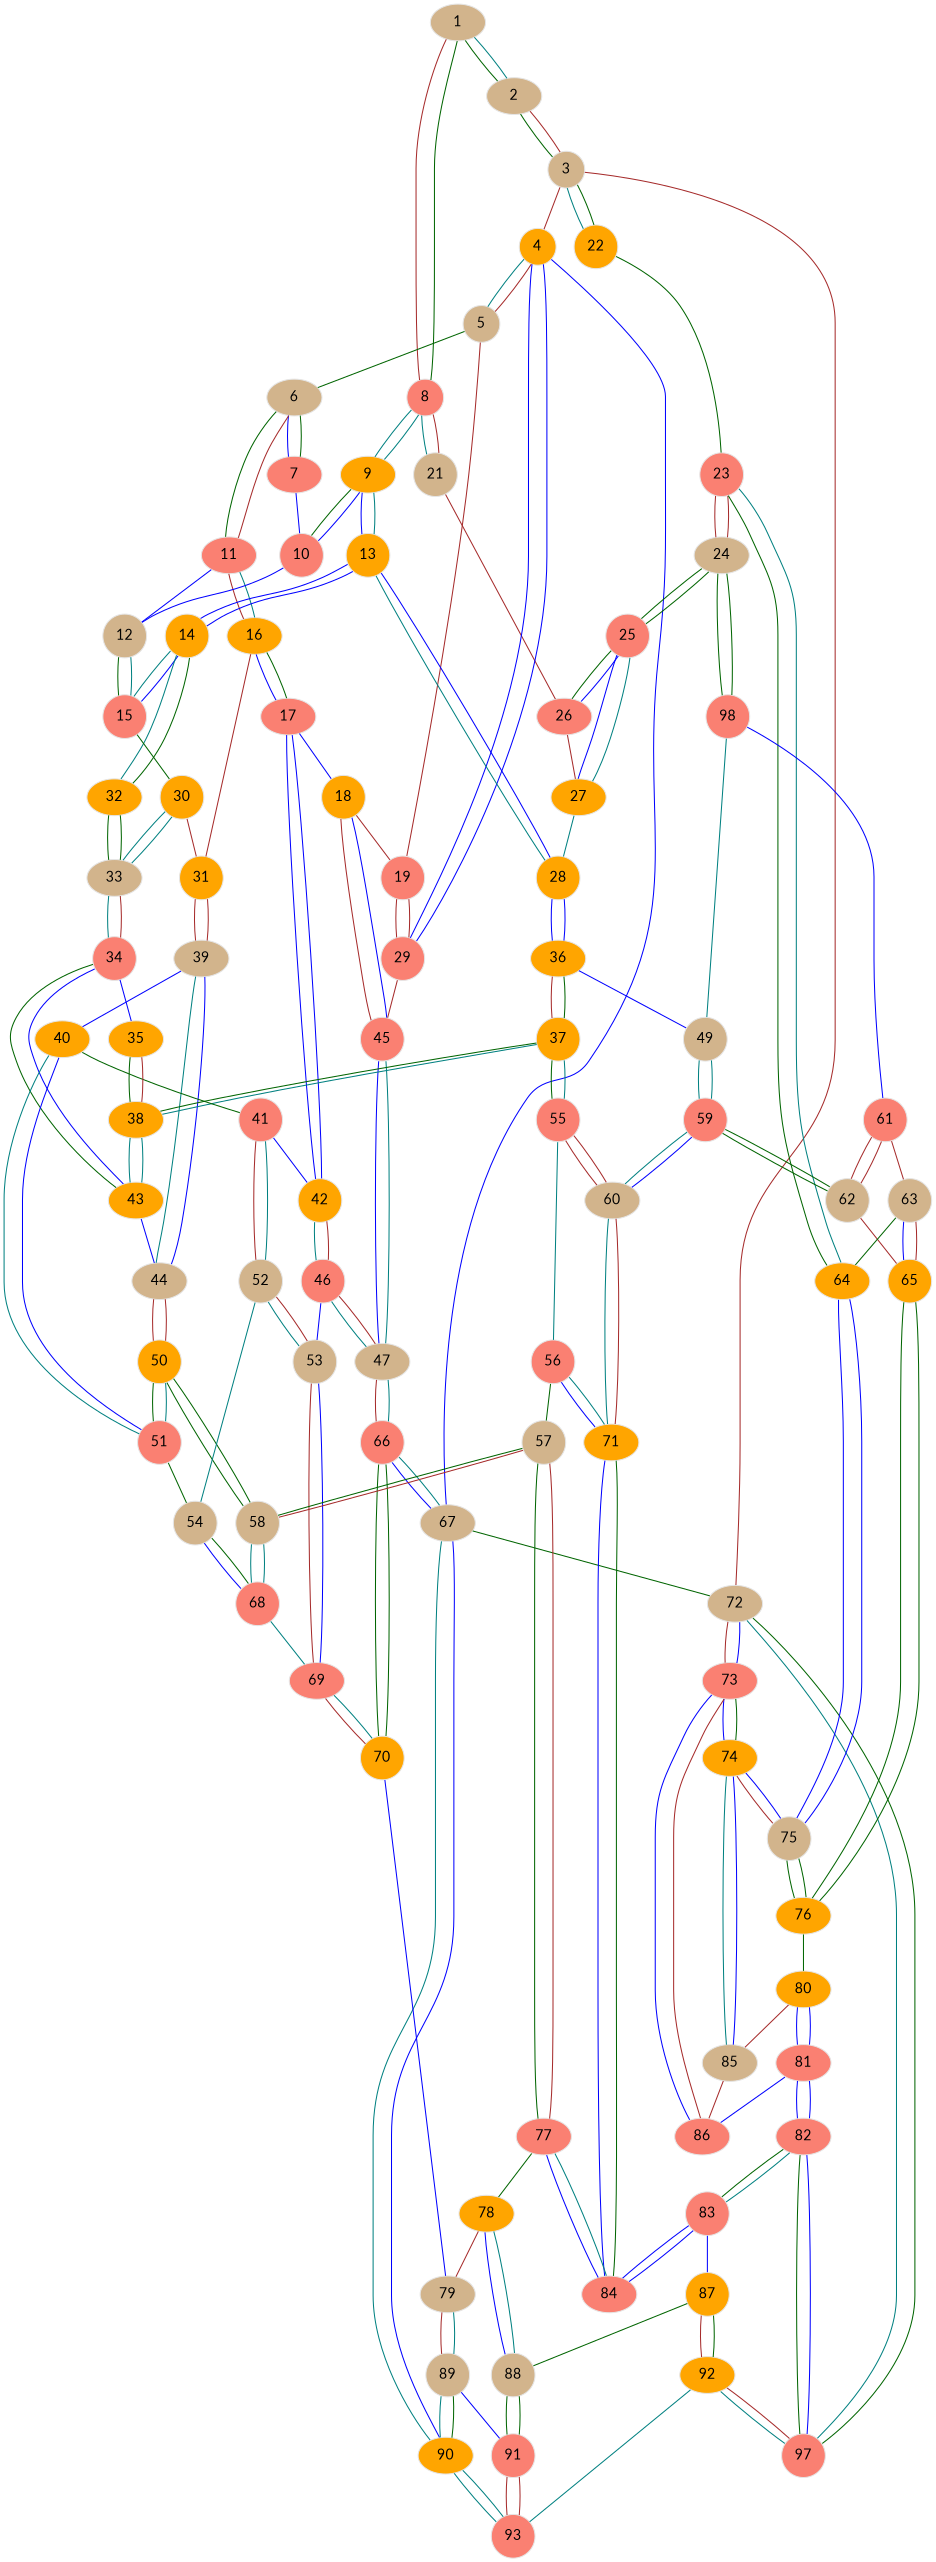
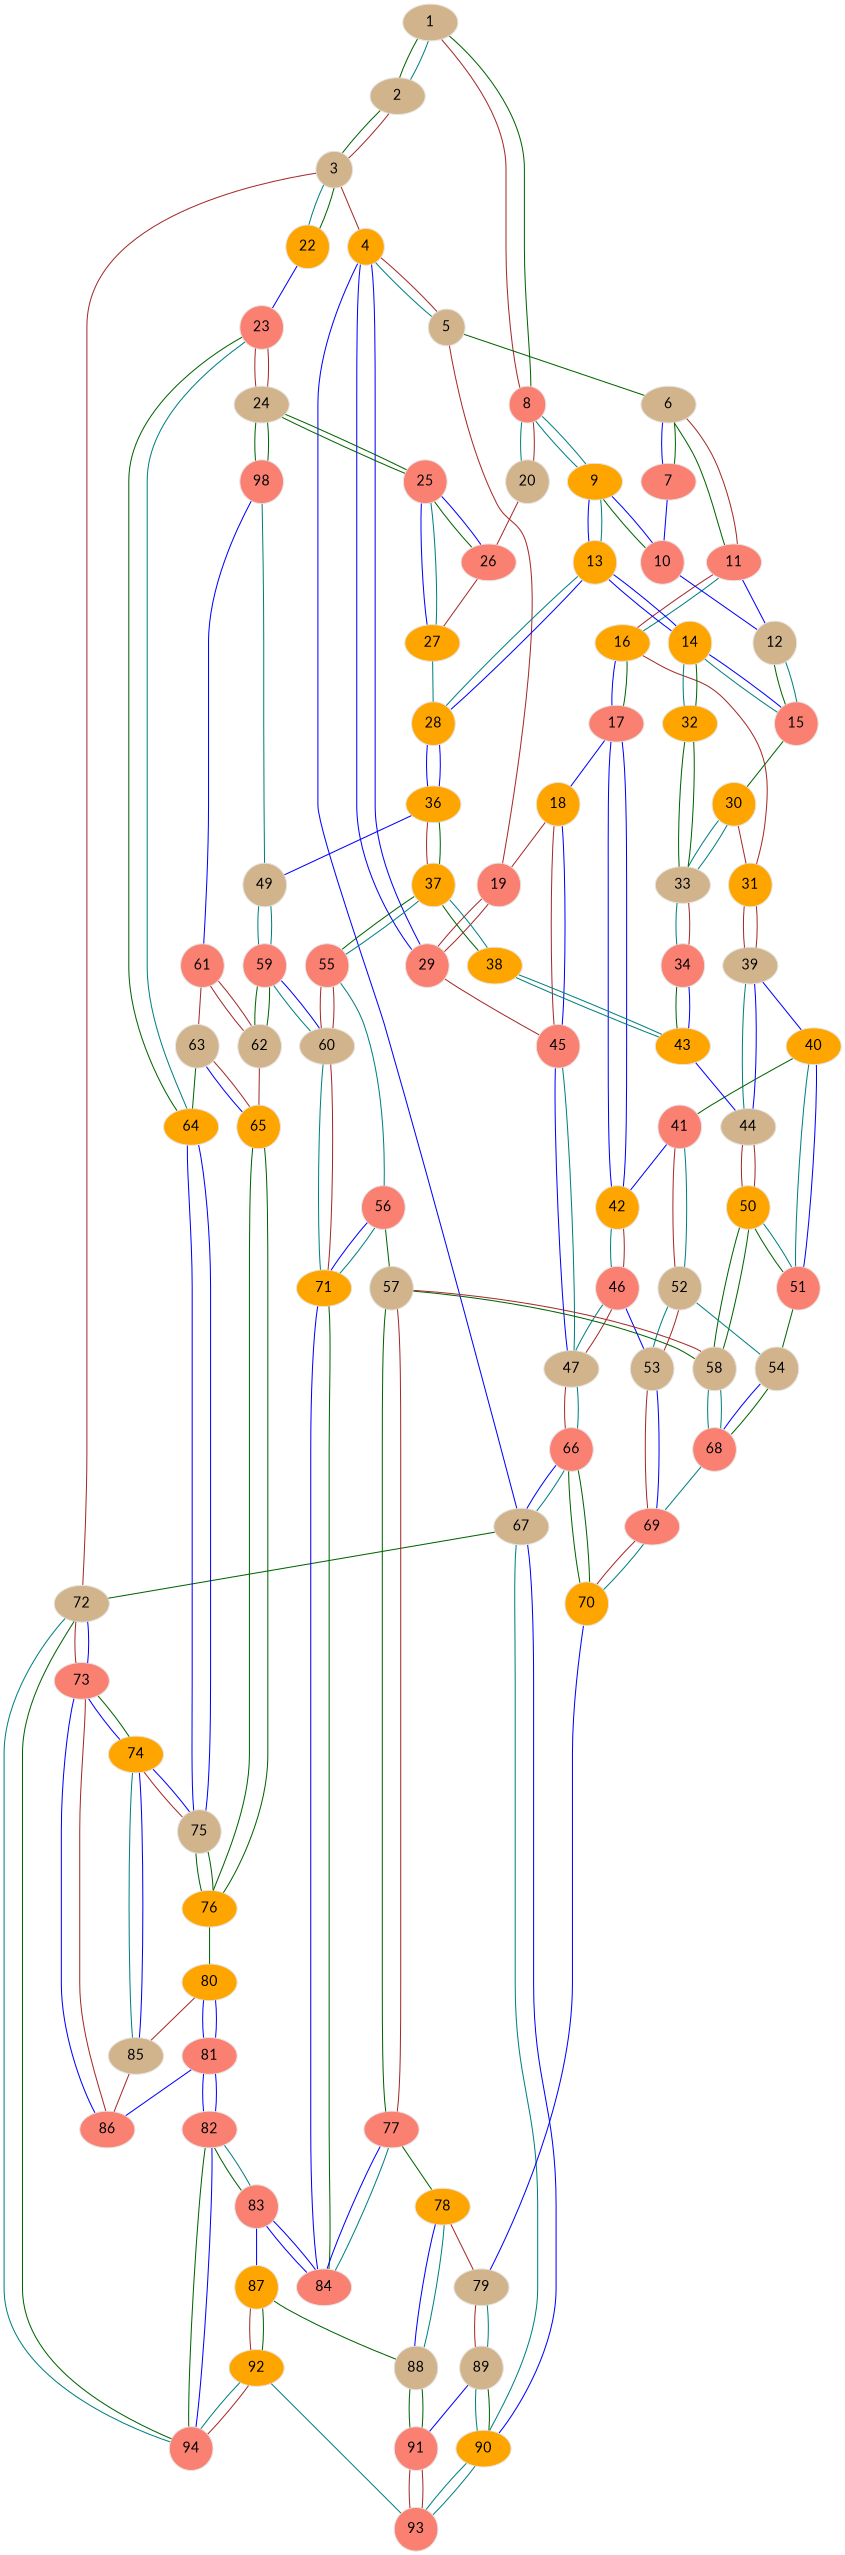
edge "22" -- "23": color darkgreen -> blue
node "21": label "21" -> "20"
node "35": removed
node "97": label "97" -> "94"
